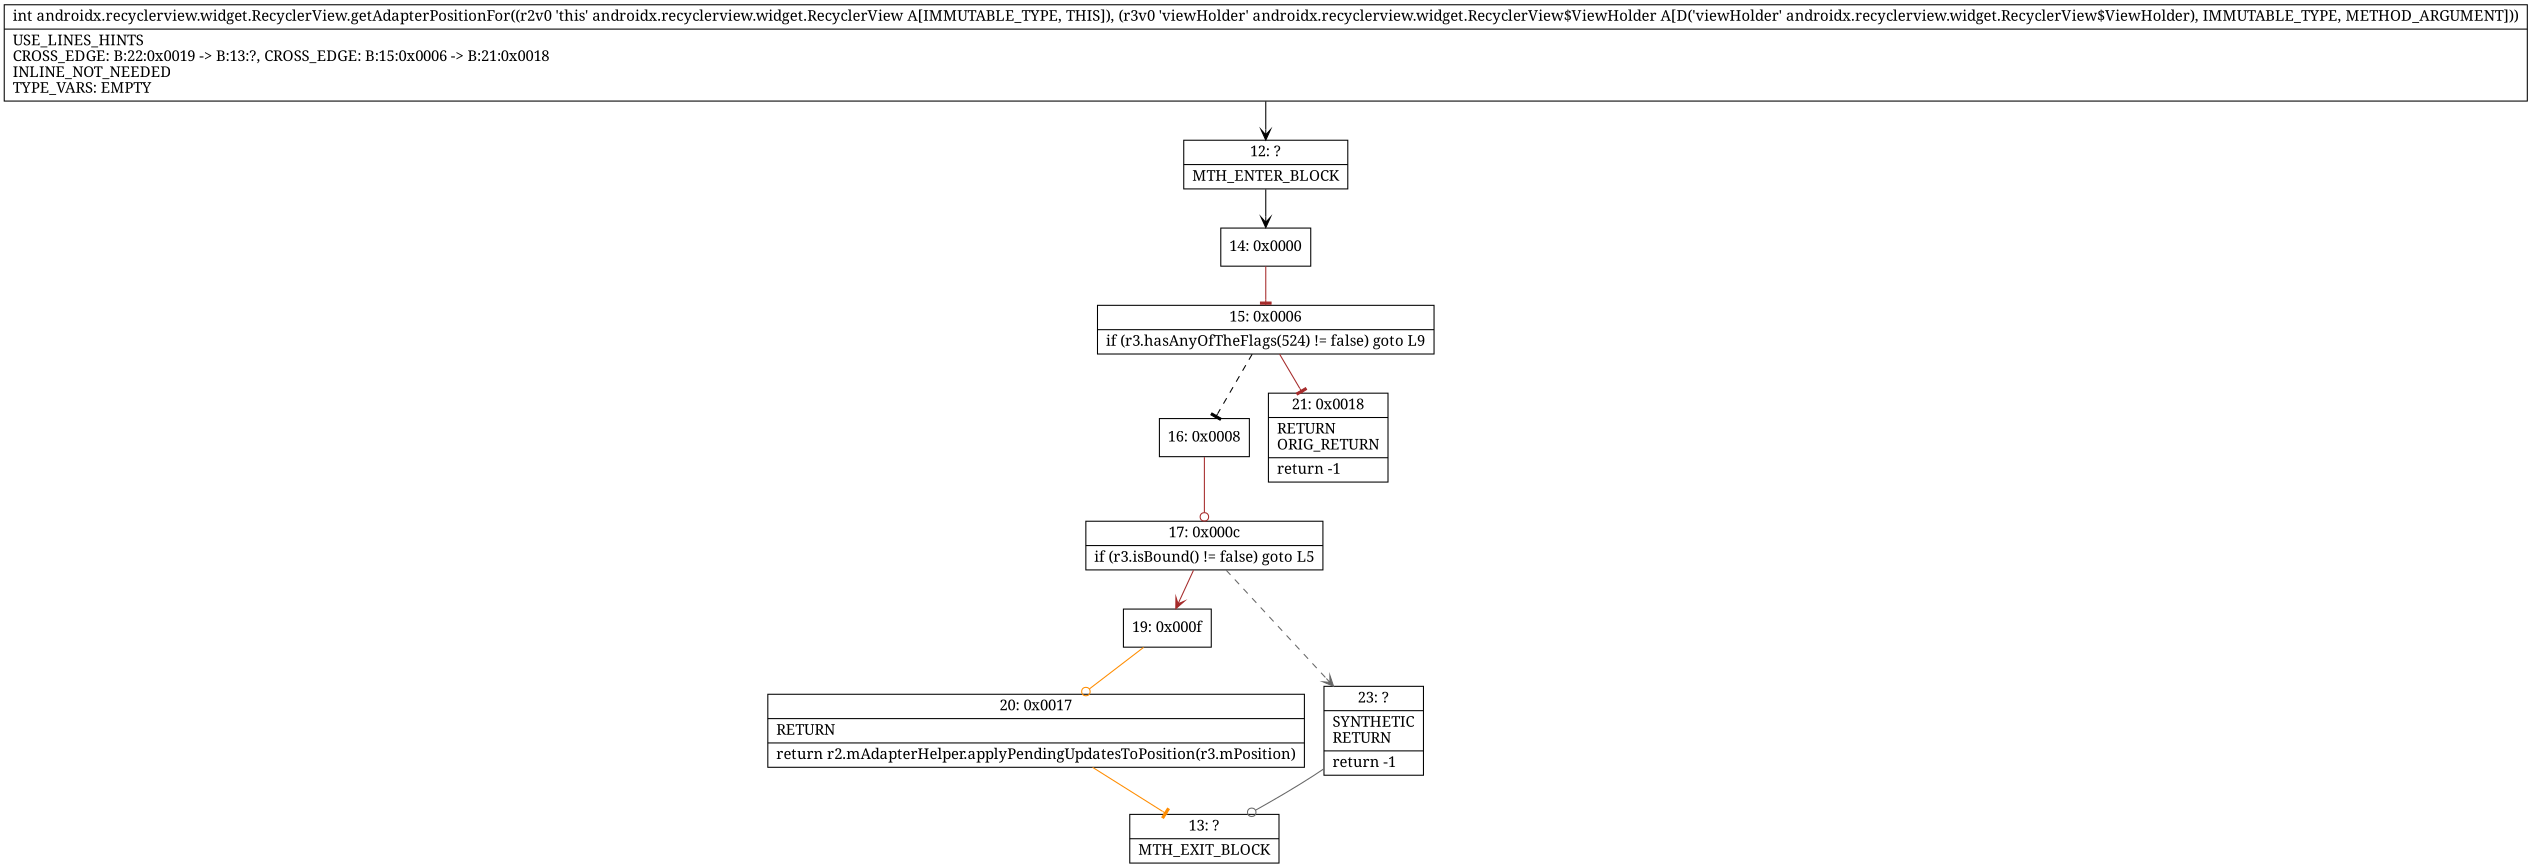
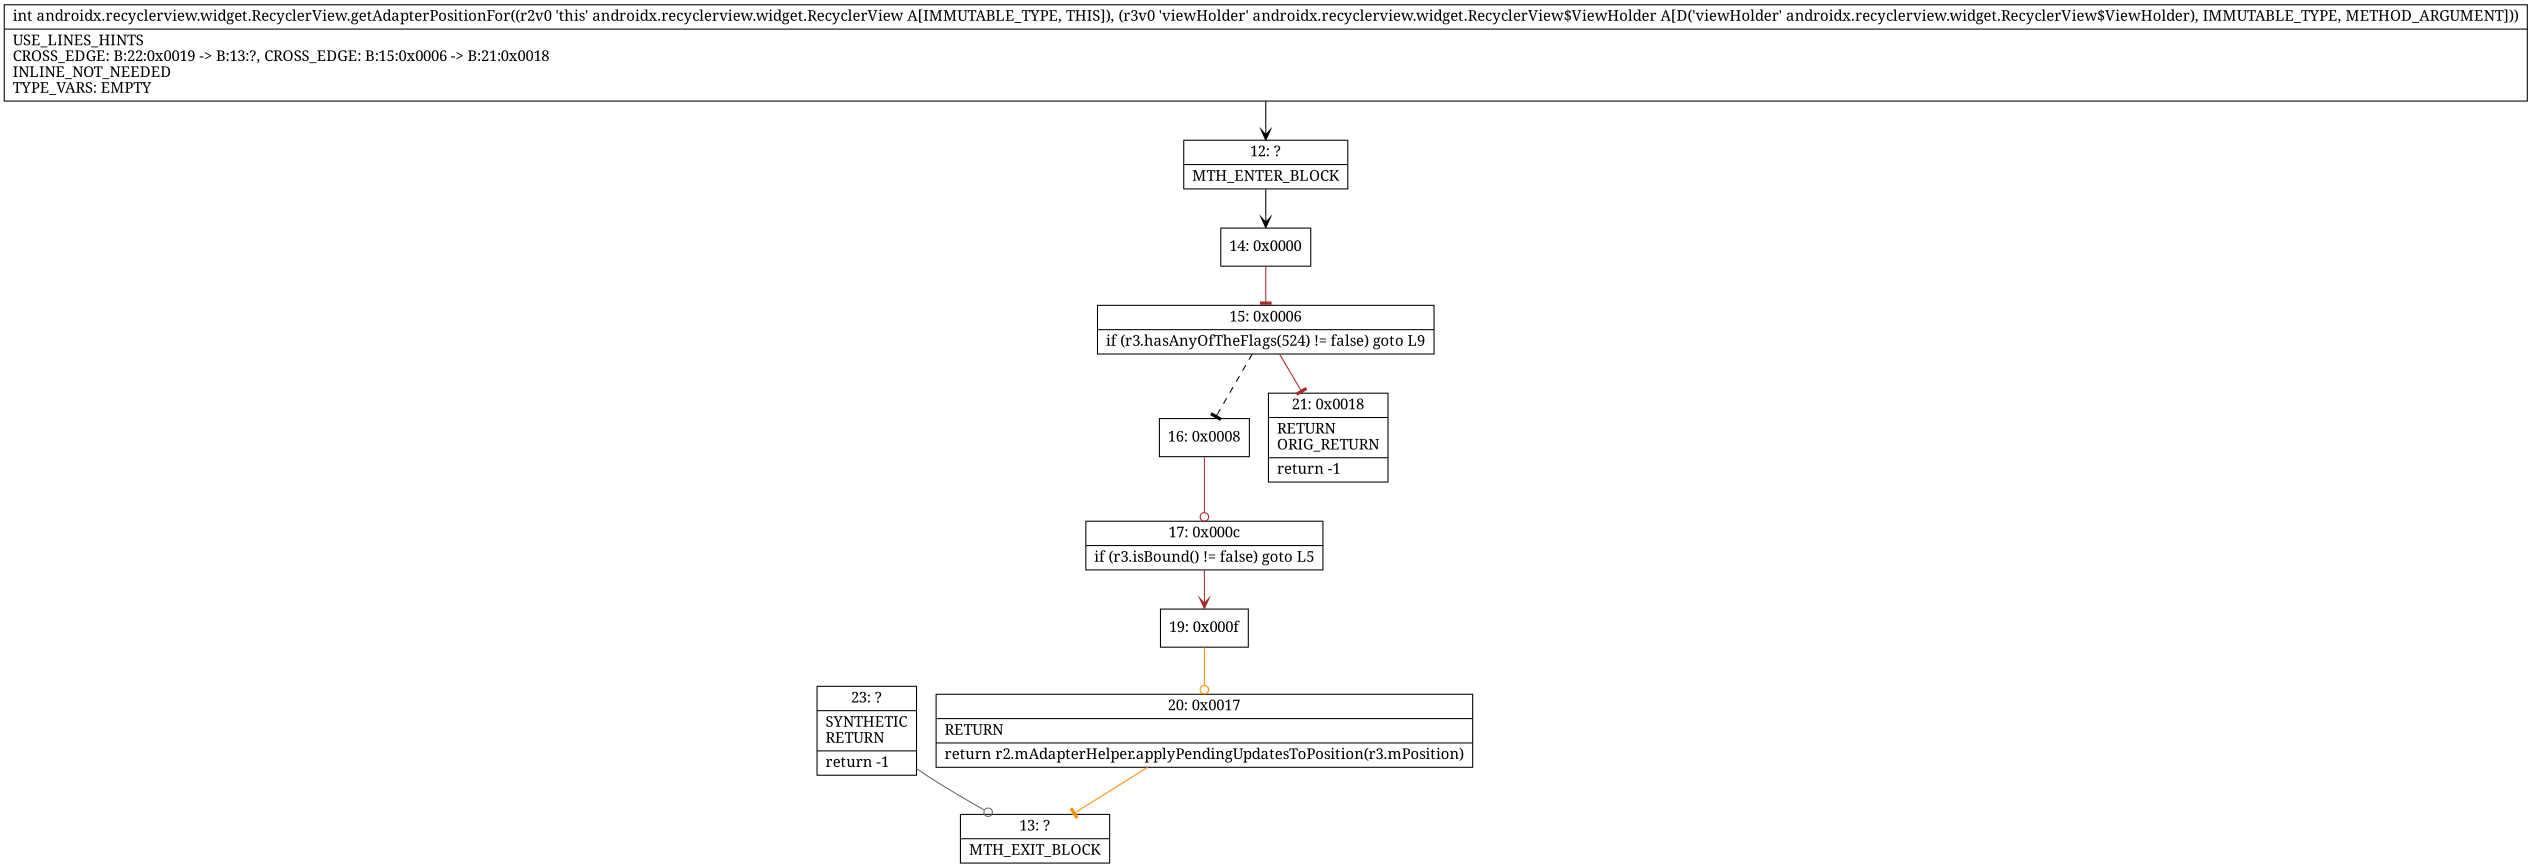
edge "17: 0x000c" -> "23: ?": removed
